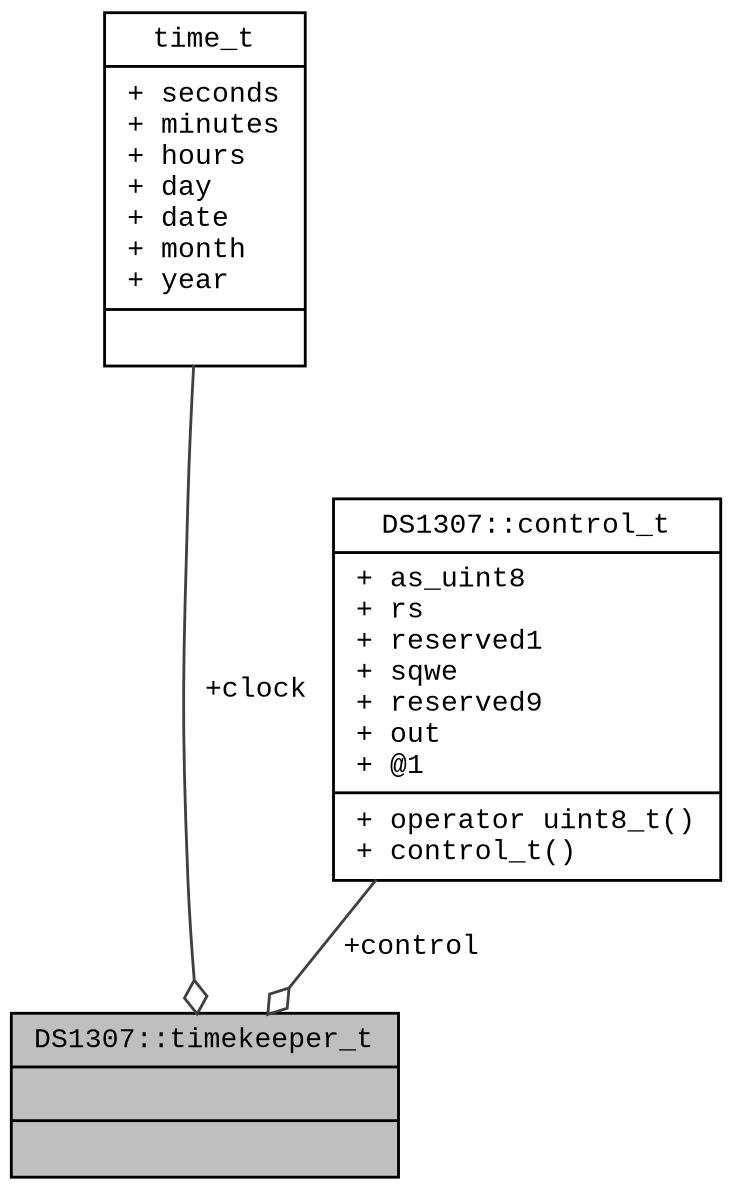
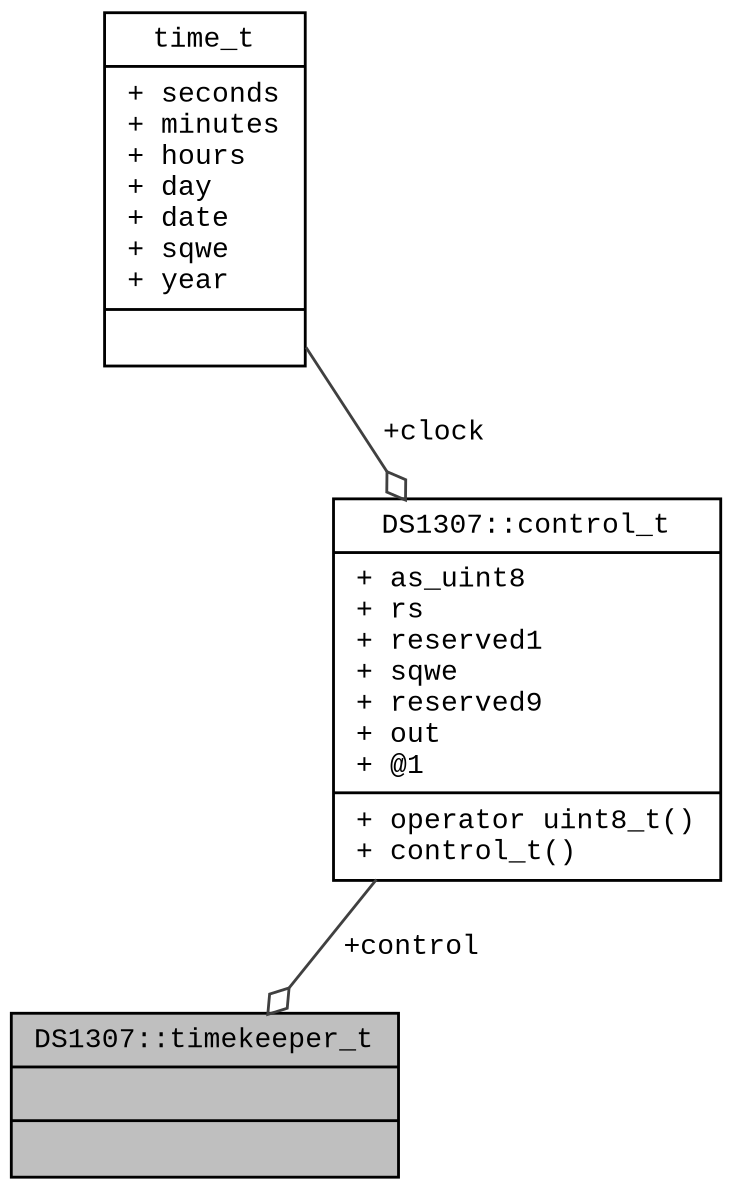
node "time_t": text "+ month" -> "+ sqwe"
edge "time_t" -> "DS1307::timekeeper_t": now "time_t" -> "DS1307::control_t"
